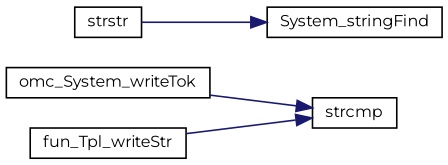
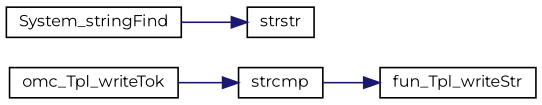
edge "strstr" -> "System_stringFind": reversed
node "omc_System_writeTok": label "omc_System_writeTok" -> "omc_Tpl_writeTok"
edge "fun_Tpl_writeStr" -> "strcmp": reversed
